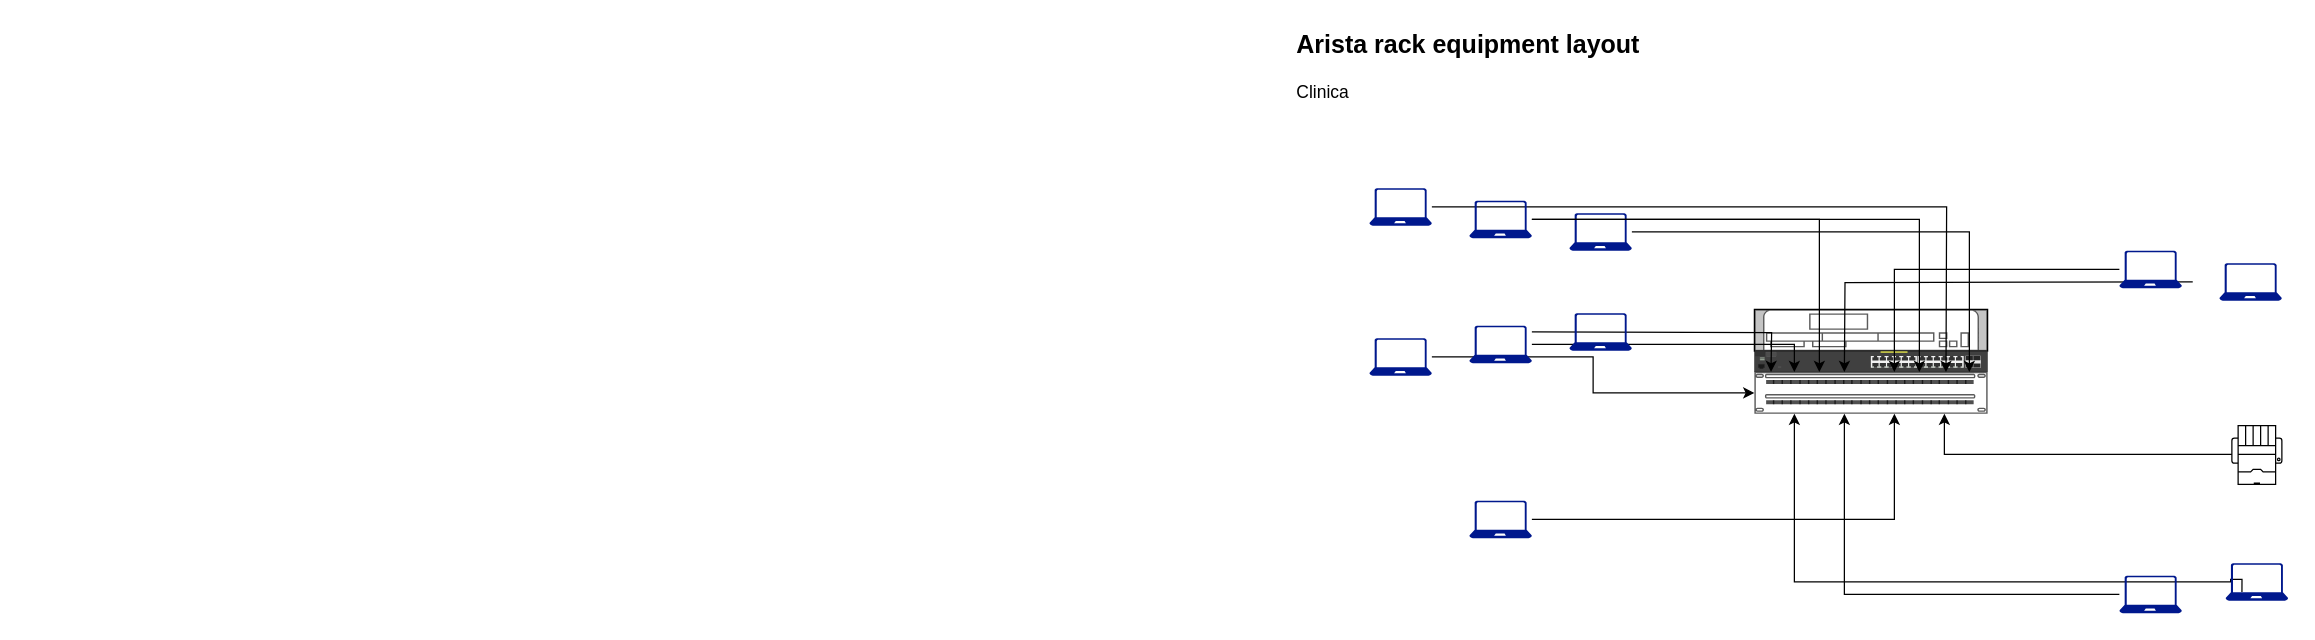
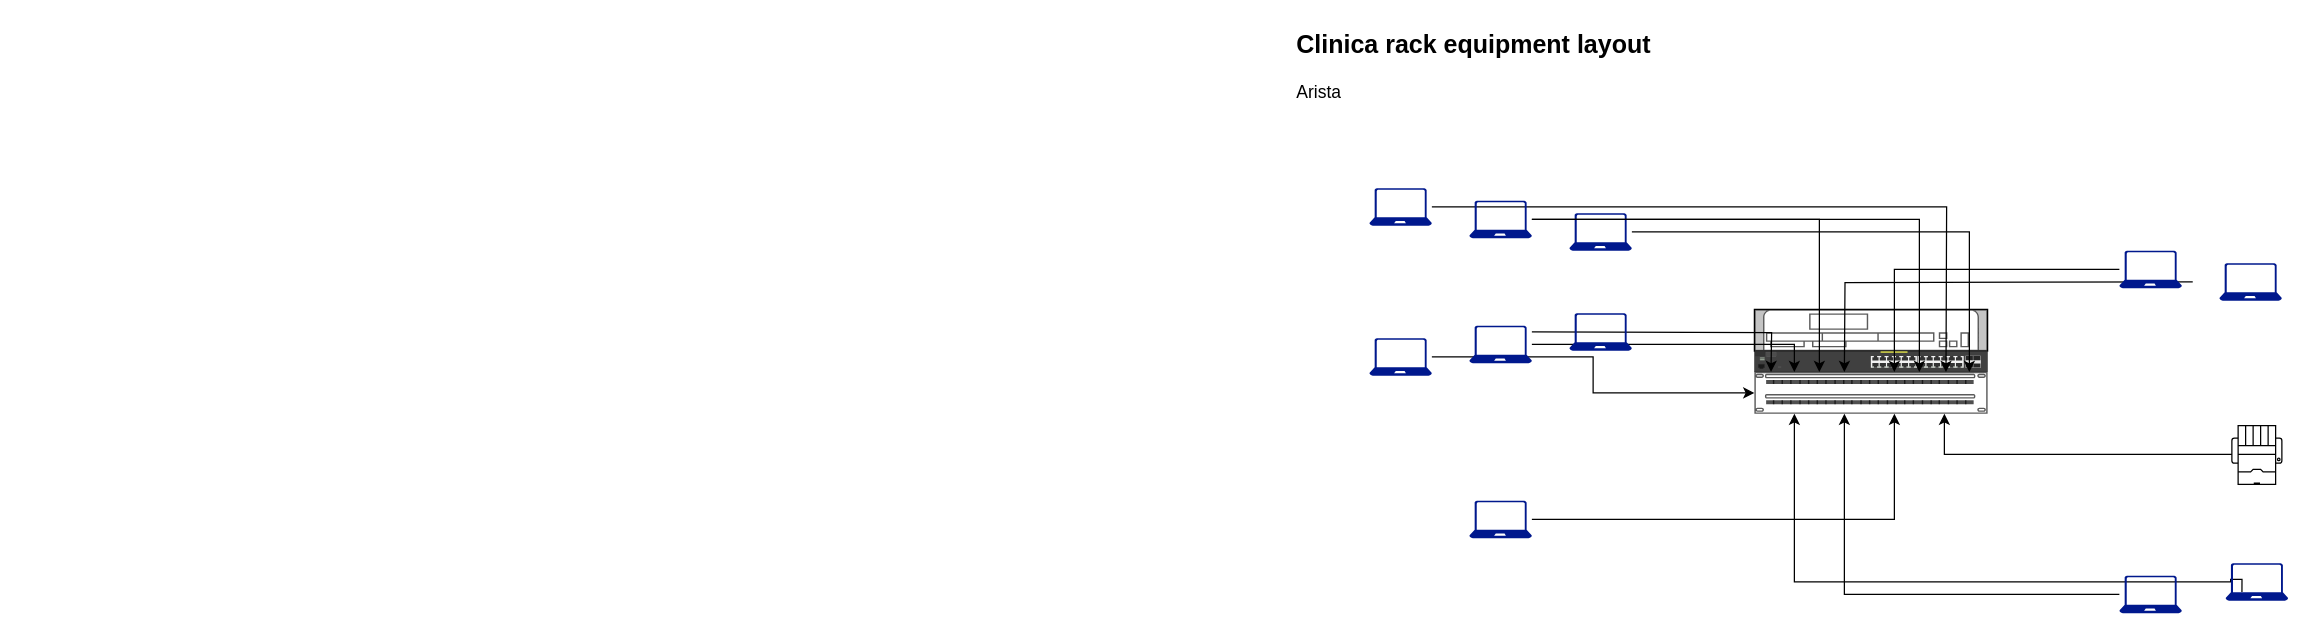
node "Arista rack equipment layout": label "Arista rack equipment layout" -> "Clinica rack equipment layout"
node "Clinica": label "Clinica" -> "Arista"
